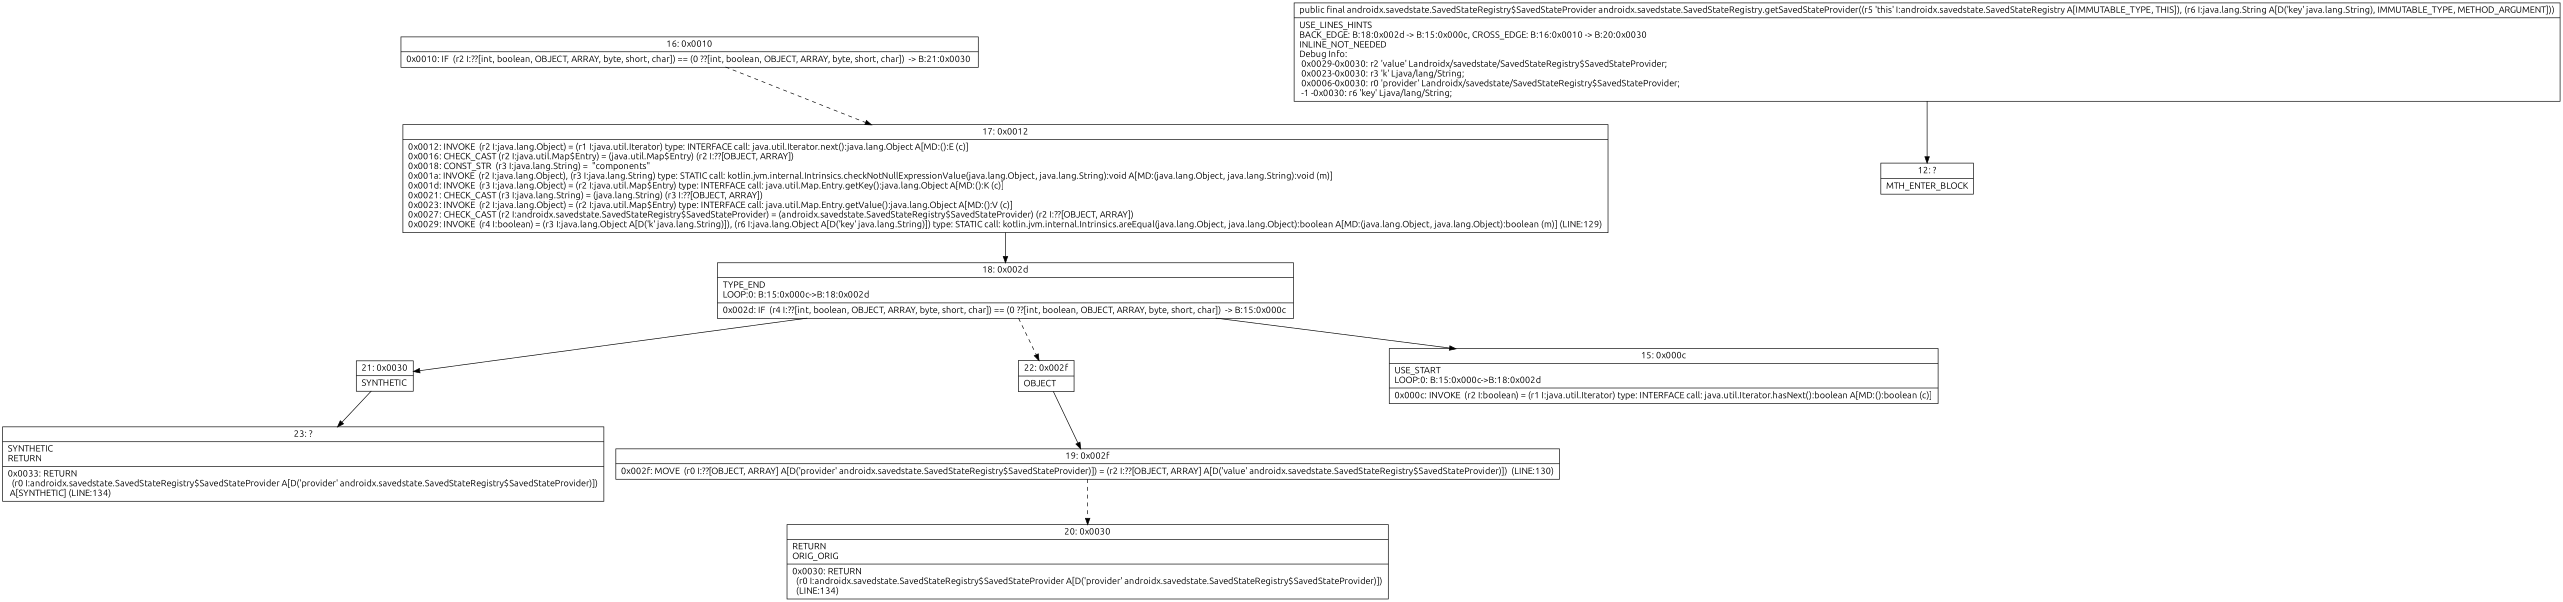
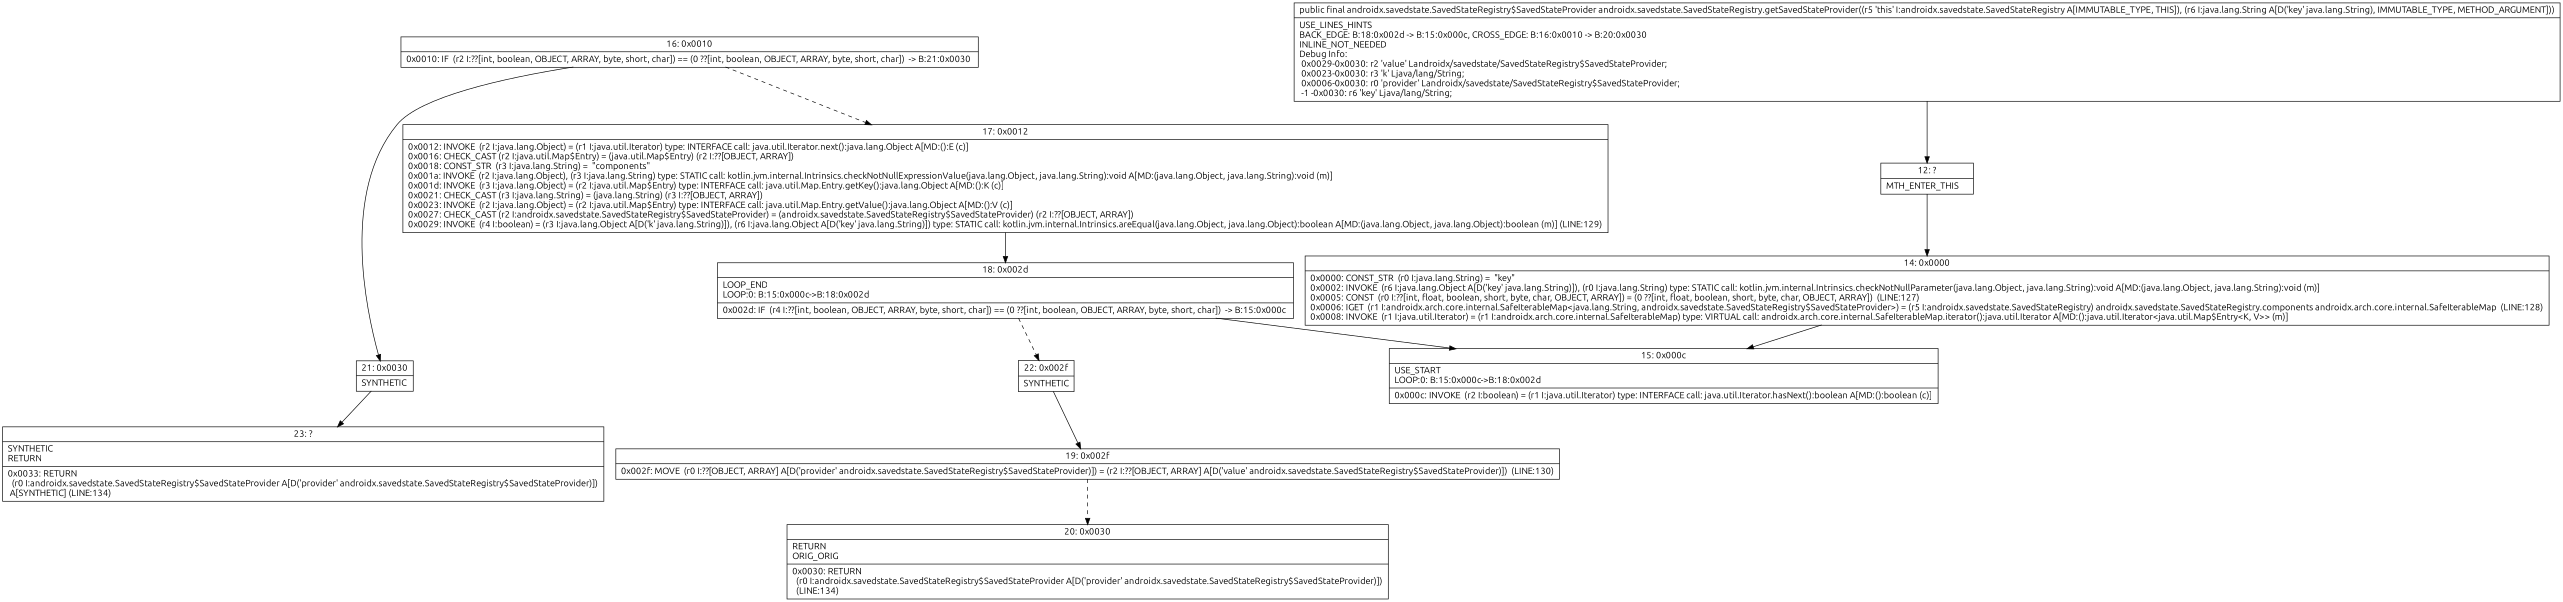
node "12: ?": text "MTH_ENTER_BLOCK" -> "MTH_ENTER_THIS"
node "18: 0x002d": text "TYPE_END" -> "LOOP_END"
node "14: 0x0000": added
edge "18: 0x002d" -> "21: 0x0030": now "16: 0x0010" -> "21: 0x0030"
node "22: 0x002f": text "OBJECT" -> "SYNTHETIC"
